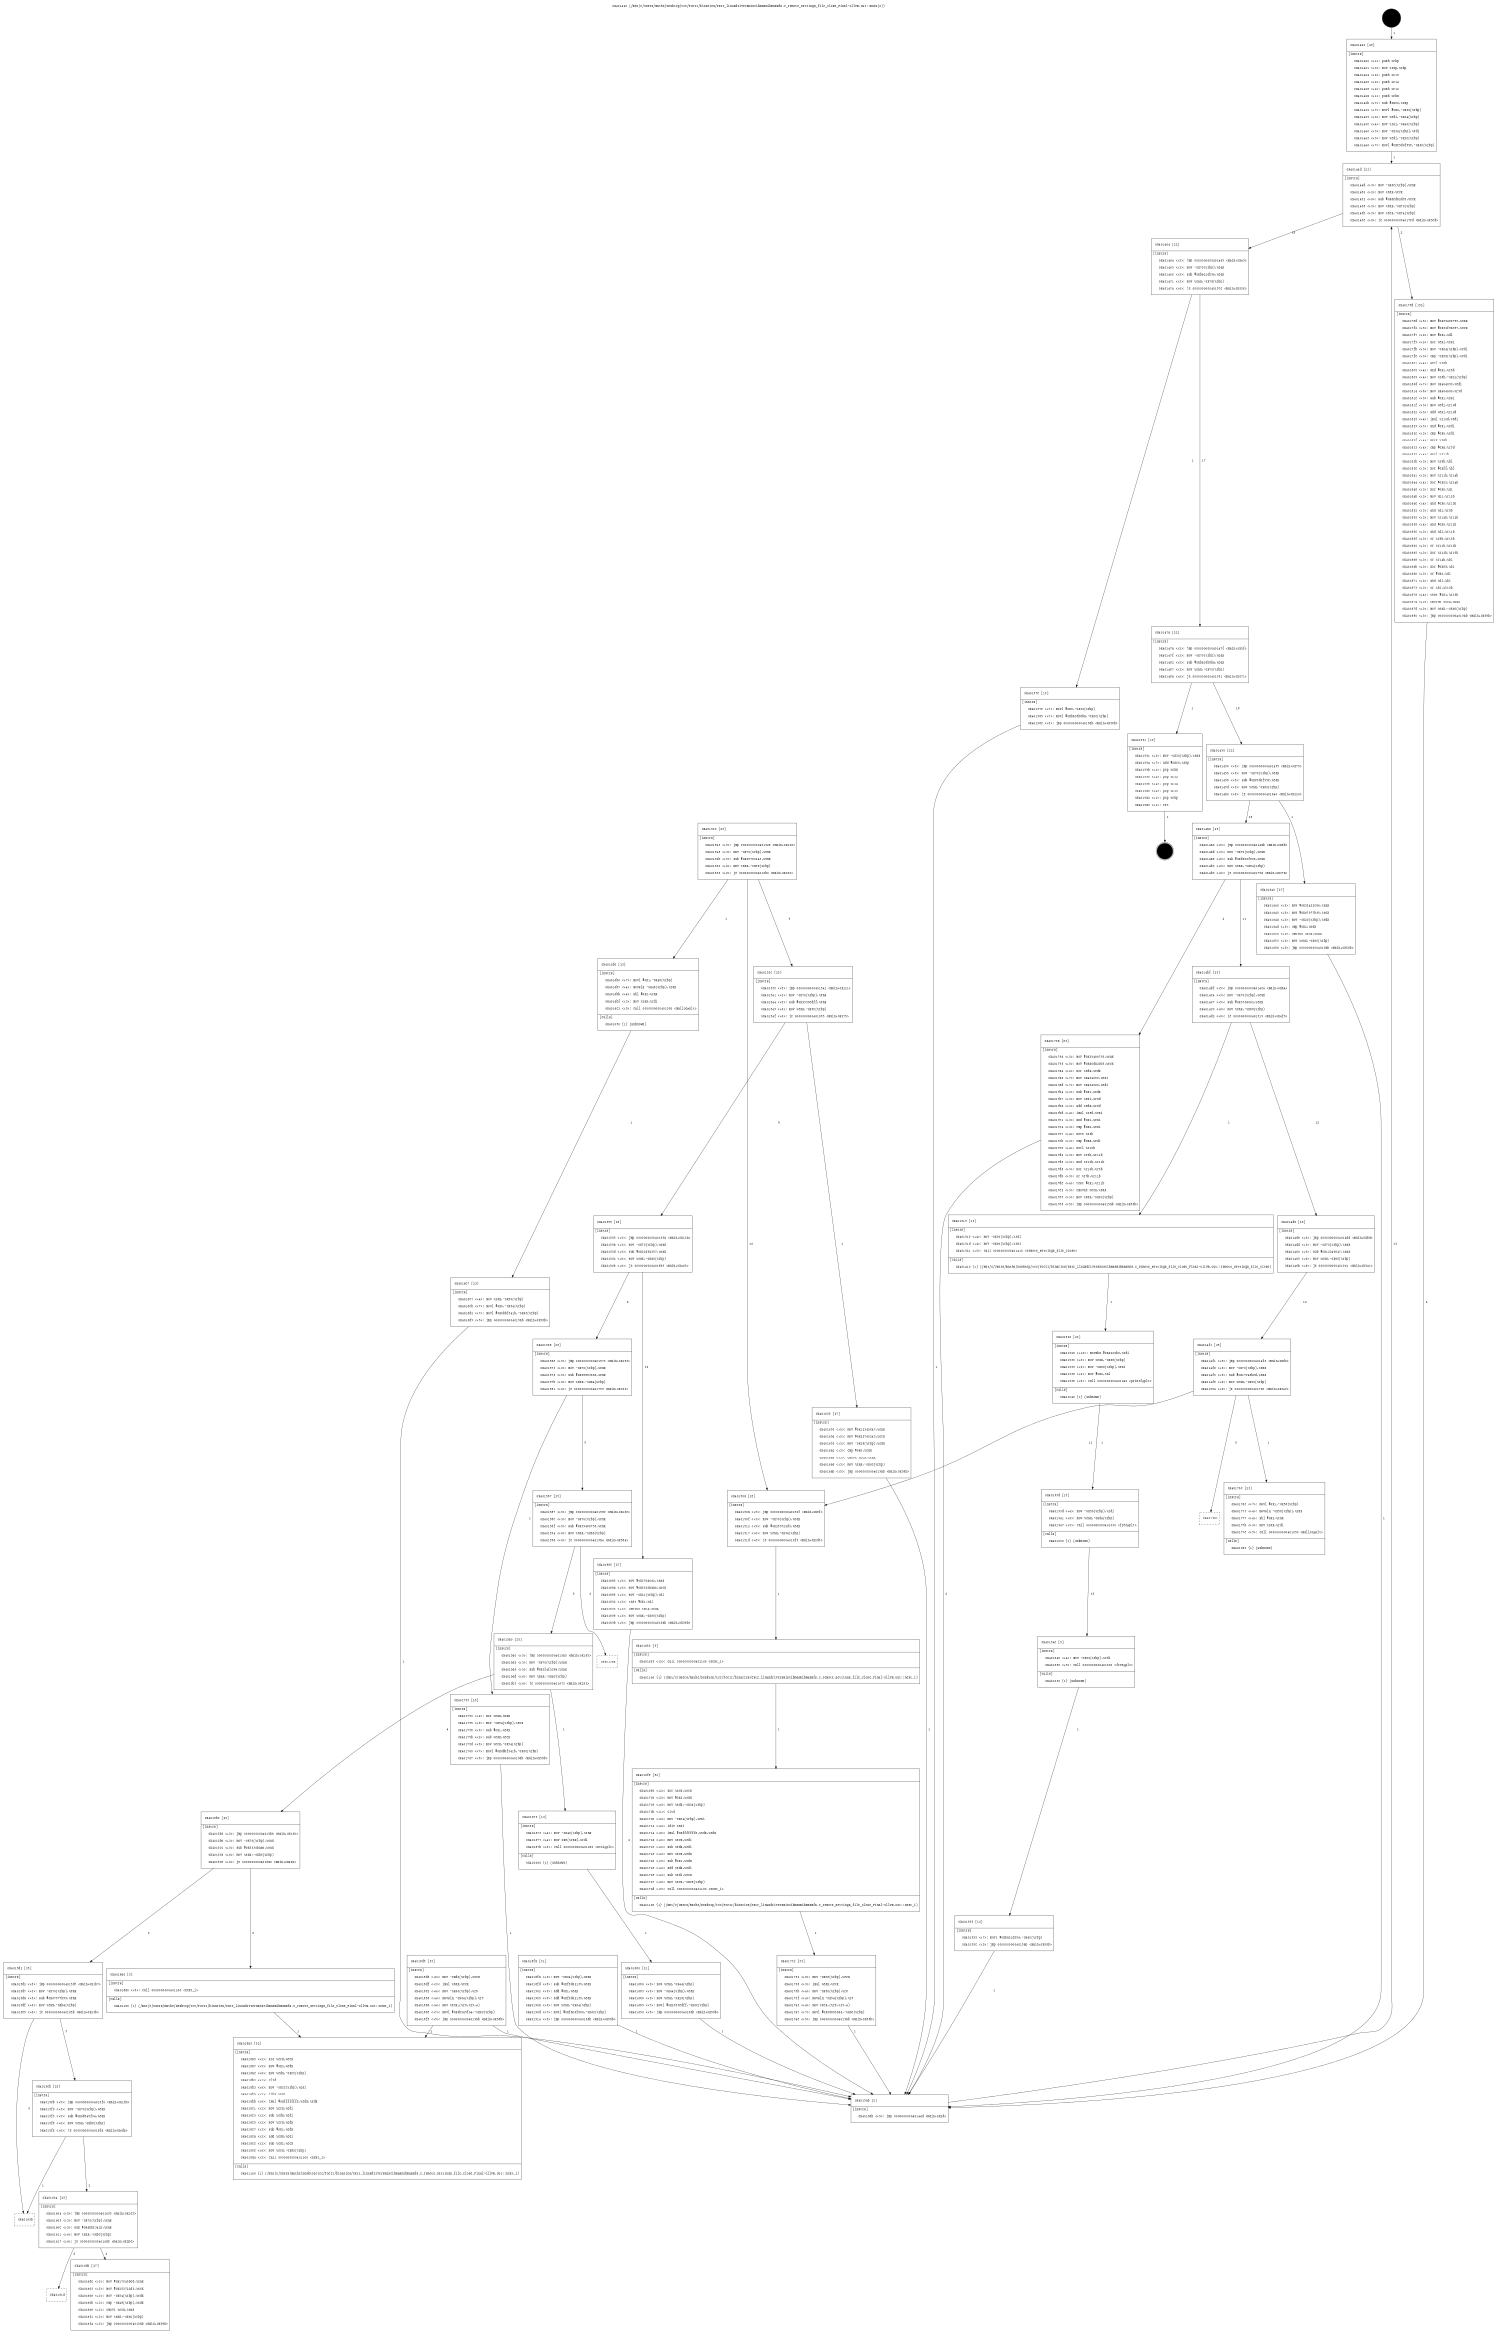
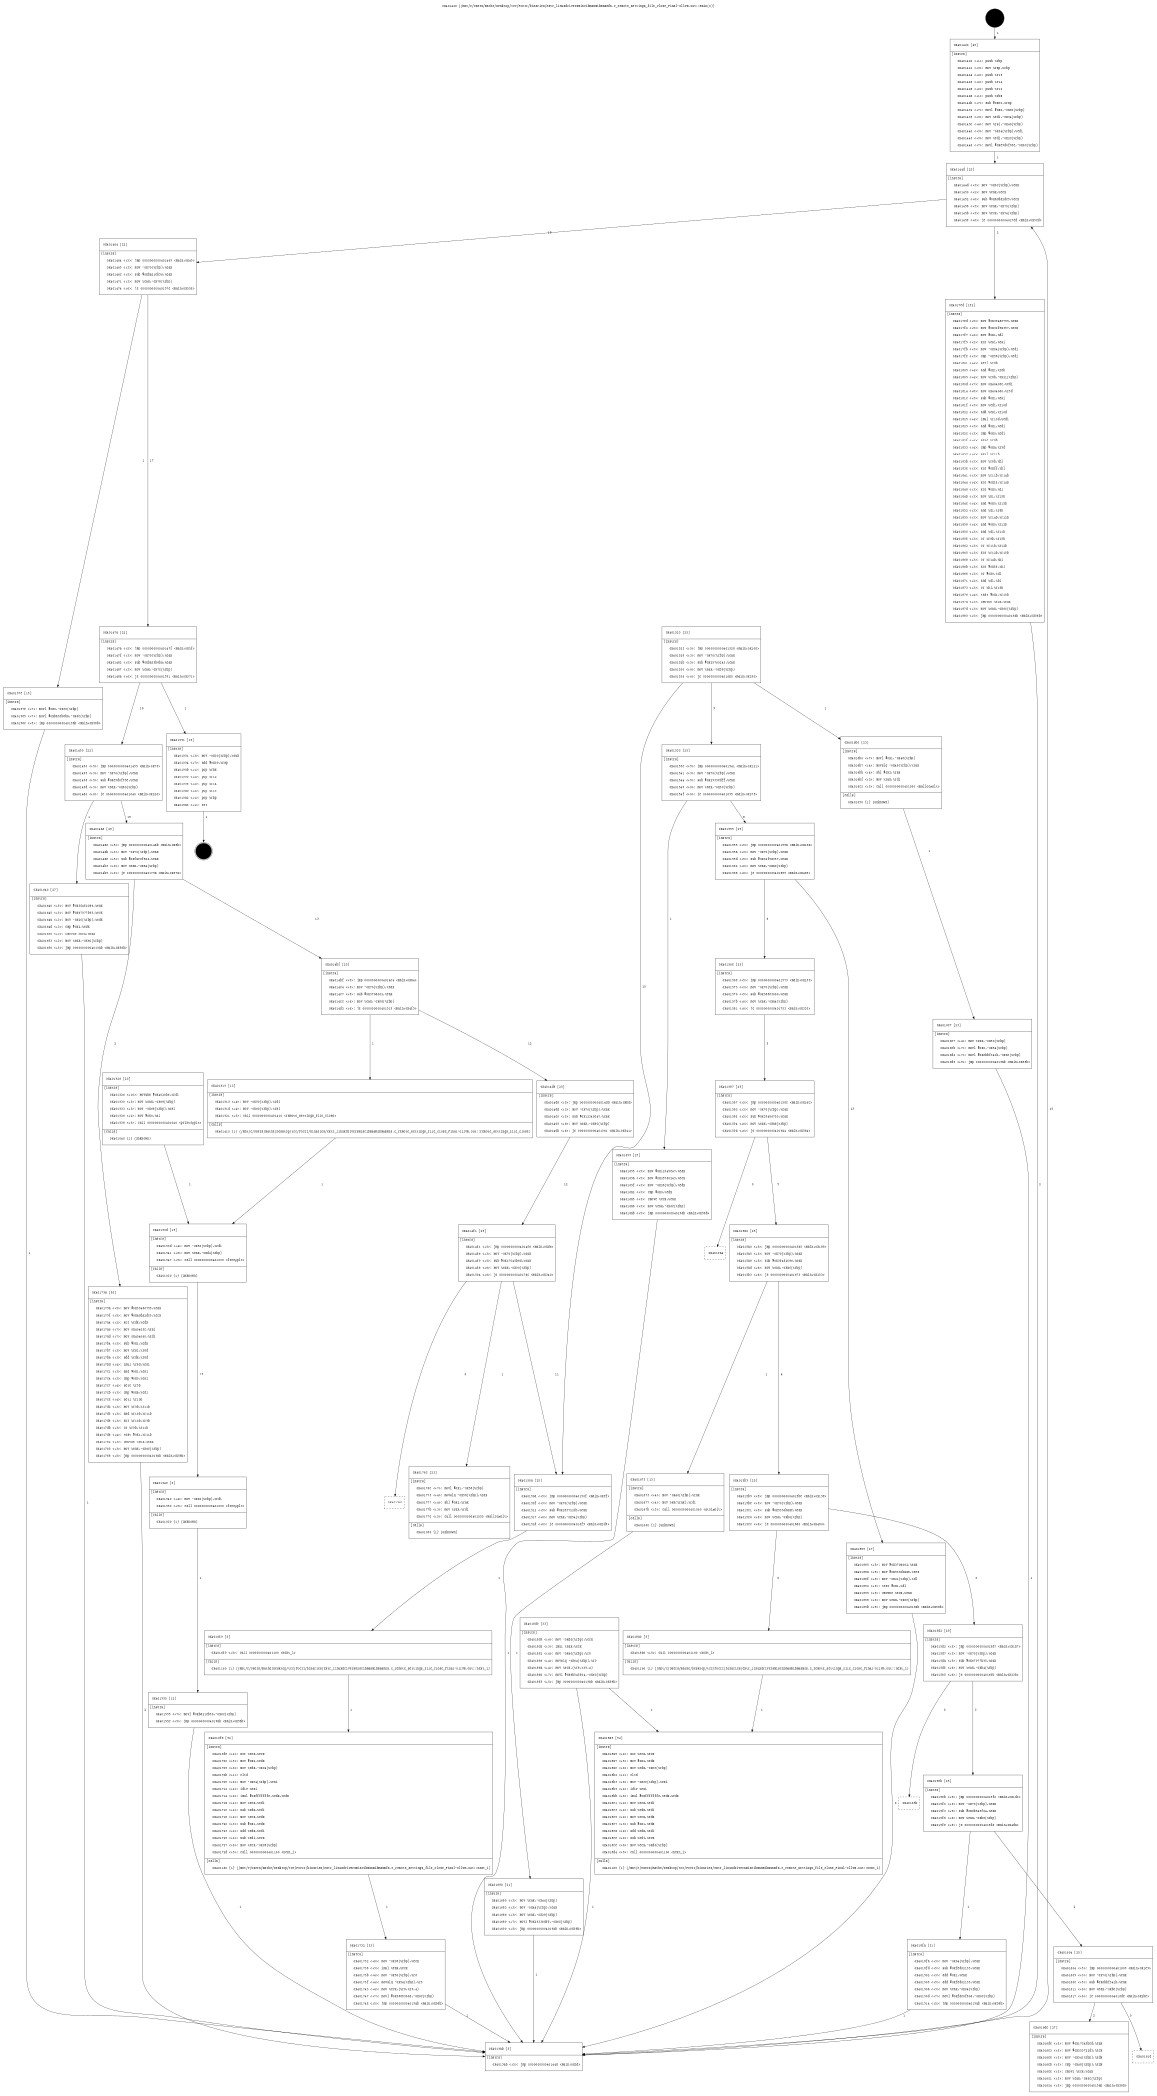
edge "0x401919 [13]" -> "0x401926 [23]": now "0x401919 [13]" -> "0x40193d [15]"
node "0x401753 [25]": removed
edge "0x4015eb [25]" -> "0x40165b": now "0x4015eb [25]" -> "0x4018fa [31]"
